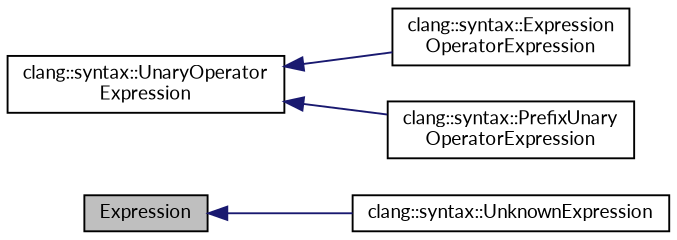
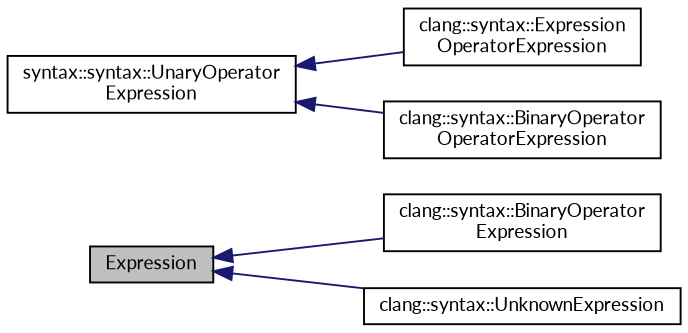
node "clang::syntax::UnaryOperator Expression": label "clang::syntax::UnaryOperator Expression" -> "syntax::syntax::UnaryOperator Expression"
node "clang::syntax::PrefixUnary OperatorExpression": label "clang::syntax::PrefixUnary OperatorExpression" -> "clang::syntax::BinaryOperator OperatorExpression"
node "clang::syntax::BinaryOperator Expression": added
